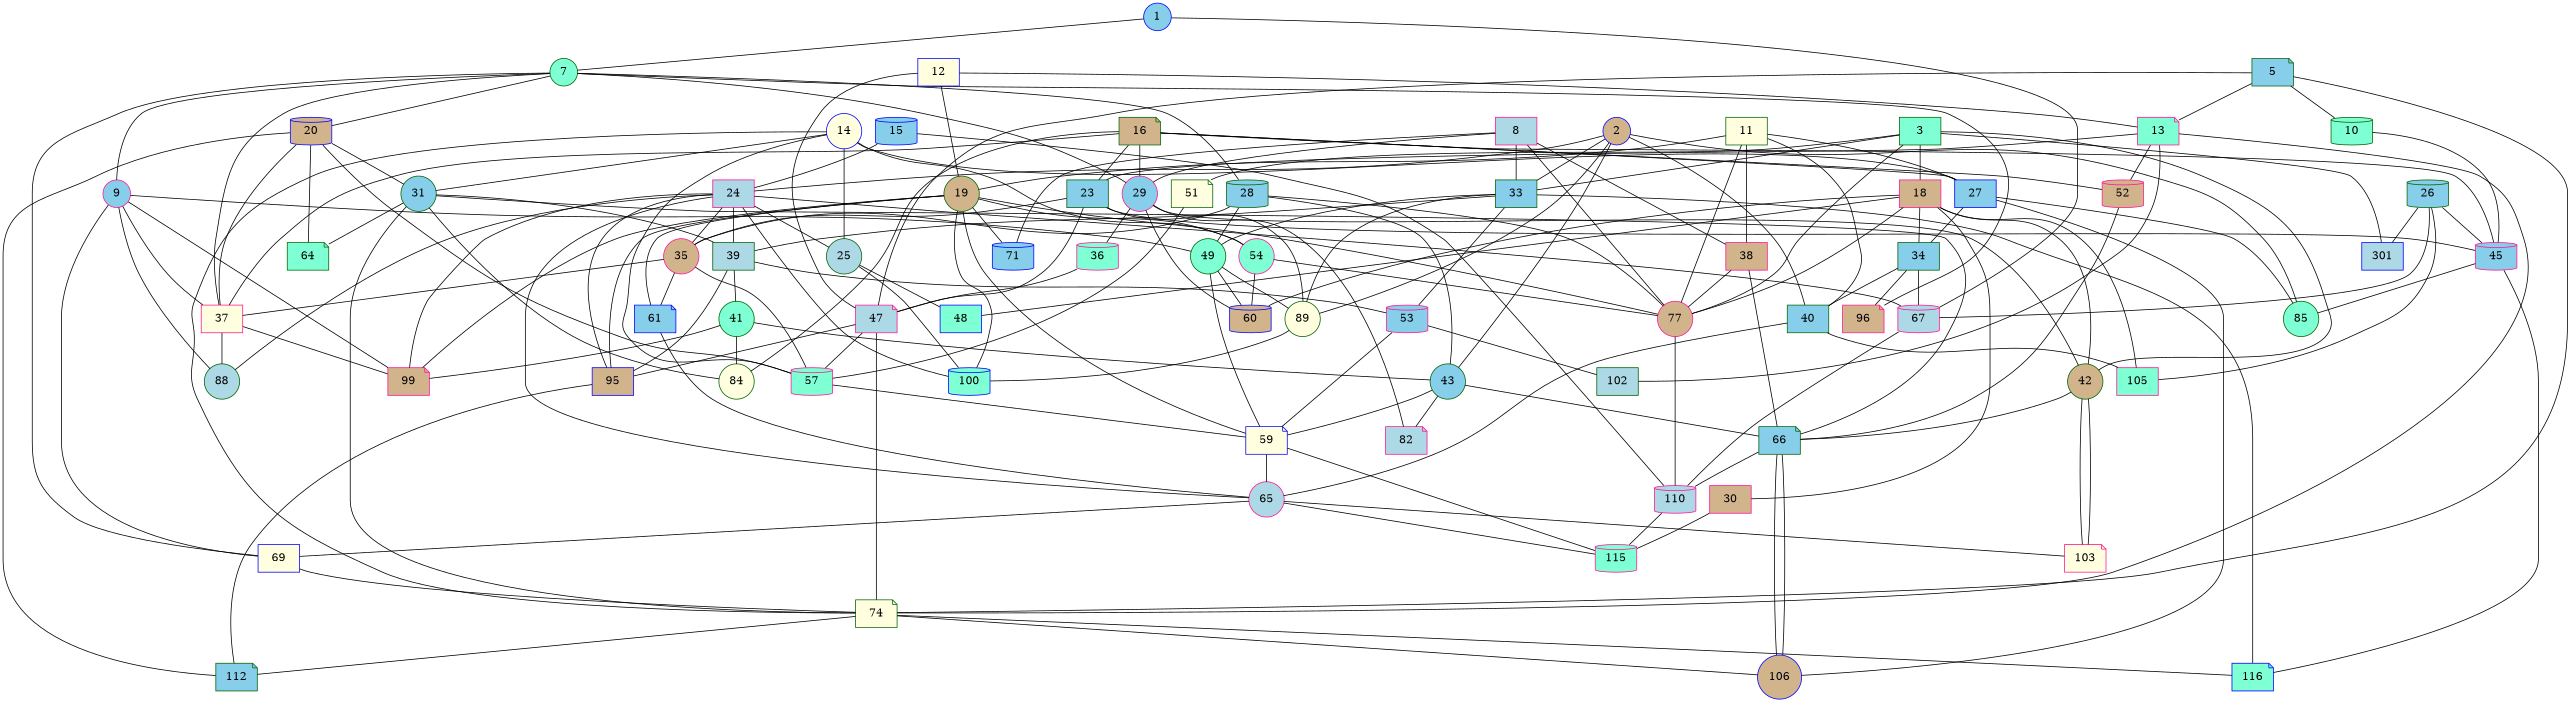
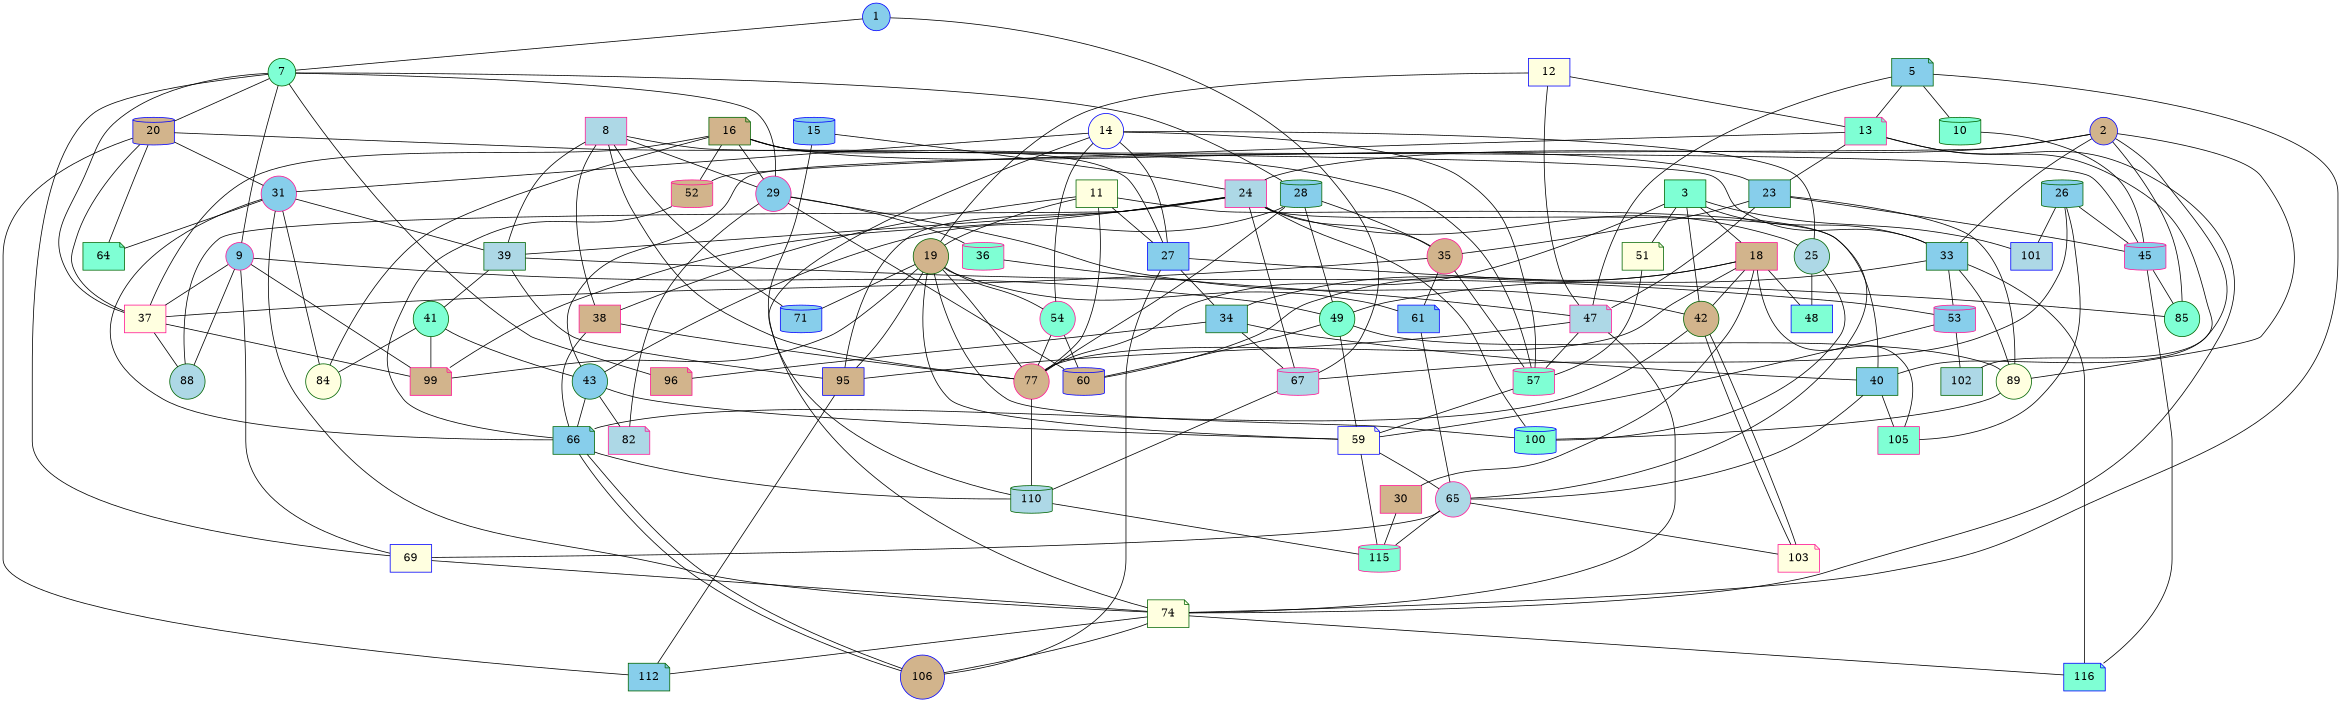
node "31": color darkgreen -> deeppink
edge "33" -- "39": now "8" -- "39"
node "301": label "301" -> "101"
node "110": color deeppink -> darkgreen
